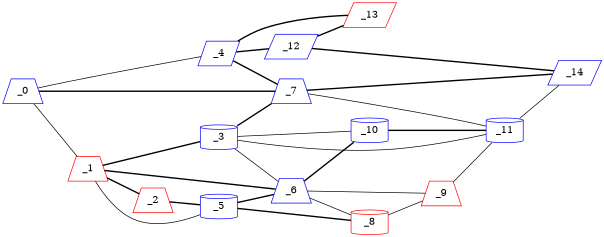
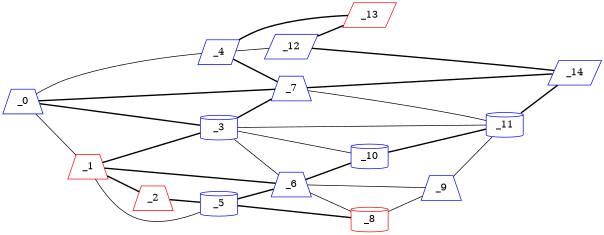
edge "_12" -- "_4": style bold -> solid
edge "_14" -- "_11": style solid -> bold
edge "_0" -- "_3": added
node "_9": color red -> blue
